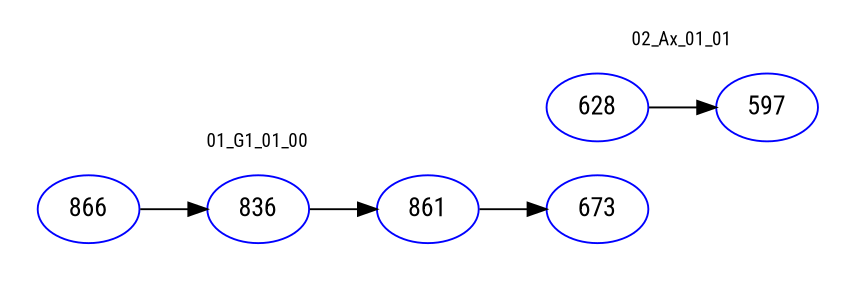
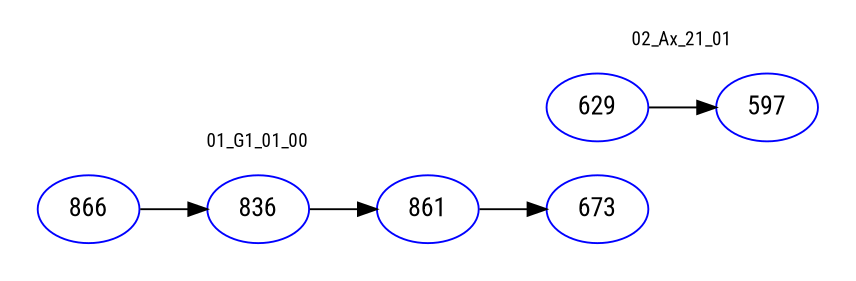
cluster "02_Ax_01_01": label "02_Ax_01_01" -> "02_Ax_21_01"
node "628": label "628" -> "629"
